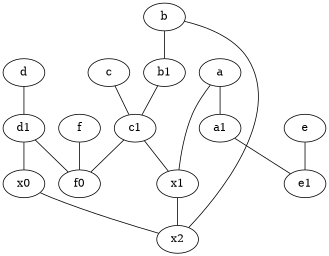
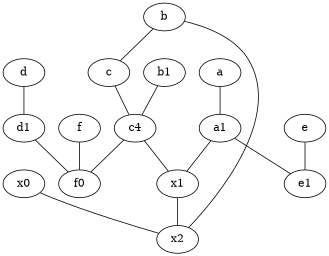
edge "b" -- "b1": now "b" -- "c"
edge "a" -- "x1": now "a1" -- "x1"
node "c1": label "c1" -> "c4"
edge "d1" -- "x0": removed
